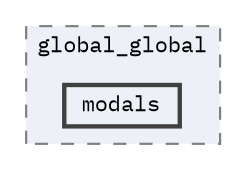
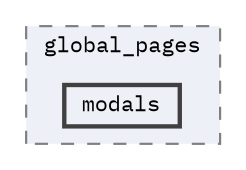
cluster "global_global": label "global_global" -> "global_pages"
